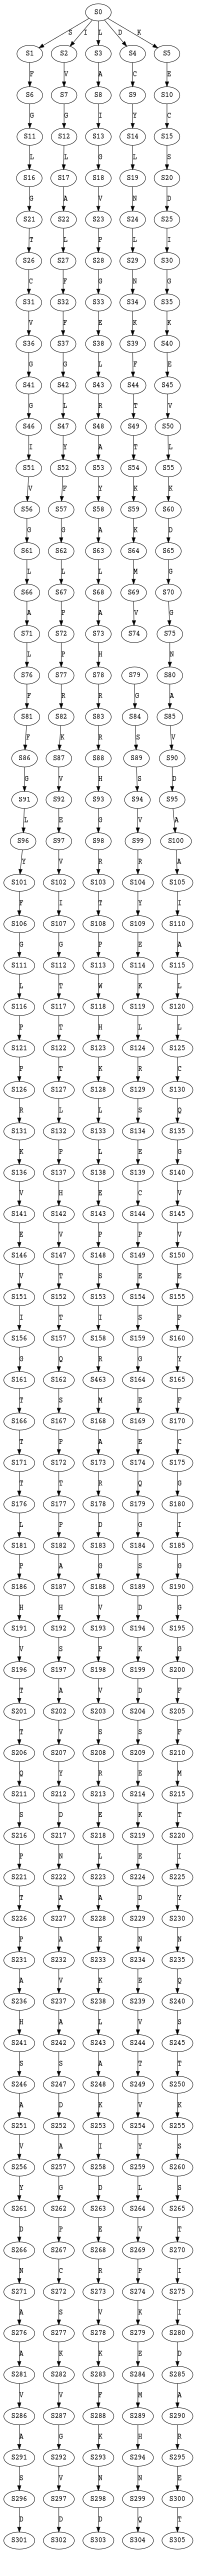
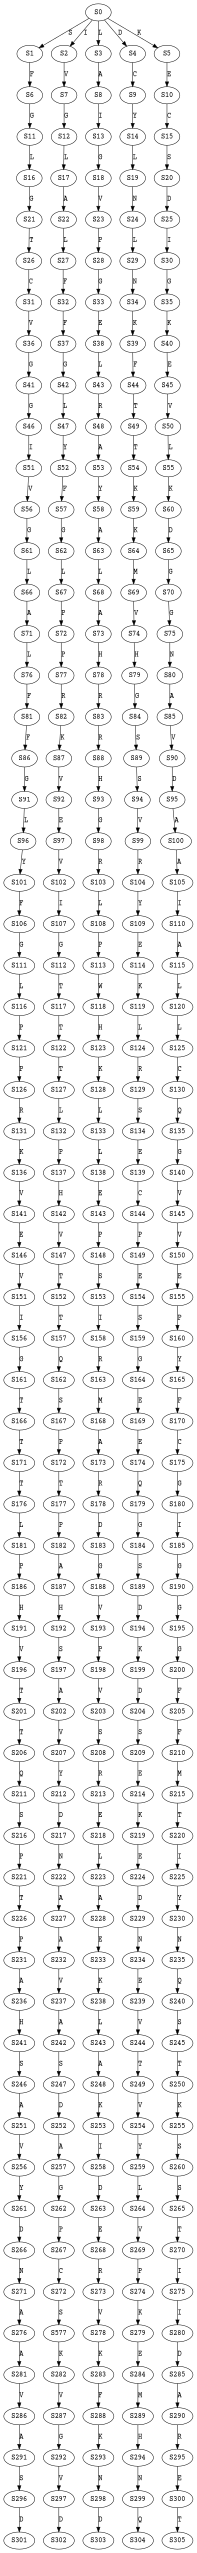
edge "S74" -> "S79": added, label "H"
edge "S103" -> "S108": label "T" -> "L"
node "S463": label "S463" -> "S163"
node "S277": label "S277" -> "S577"
